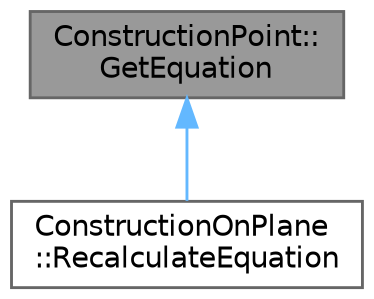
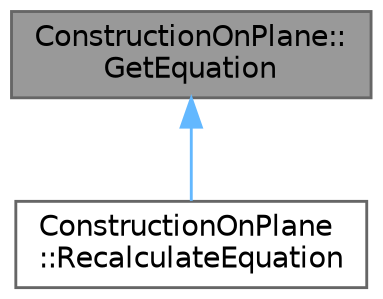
node "ConstructionPoint:: GetEquation": label "ConstructionPoint:: GetEquation" -> "ConstructionOnPlane:: GetEquation"
